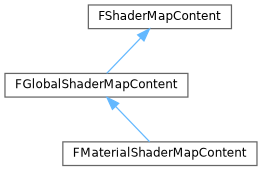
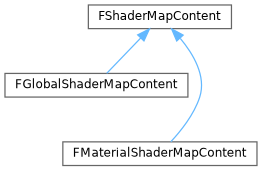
edge "FMaterialShaderMapContent" -> "FGlobalShaderMapContent": now "FMaterialShaderMapContent" -> "FShaderMapContent"
